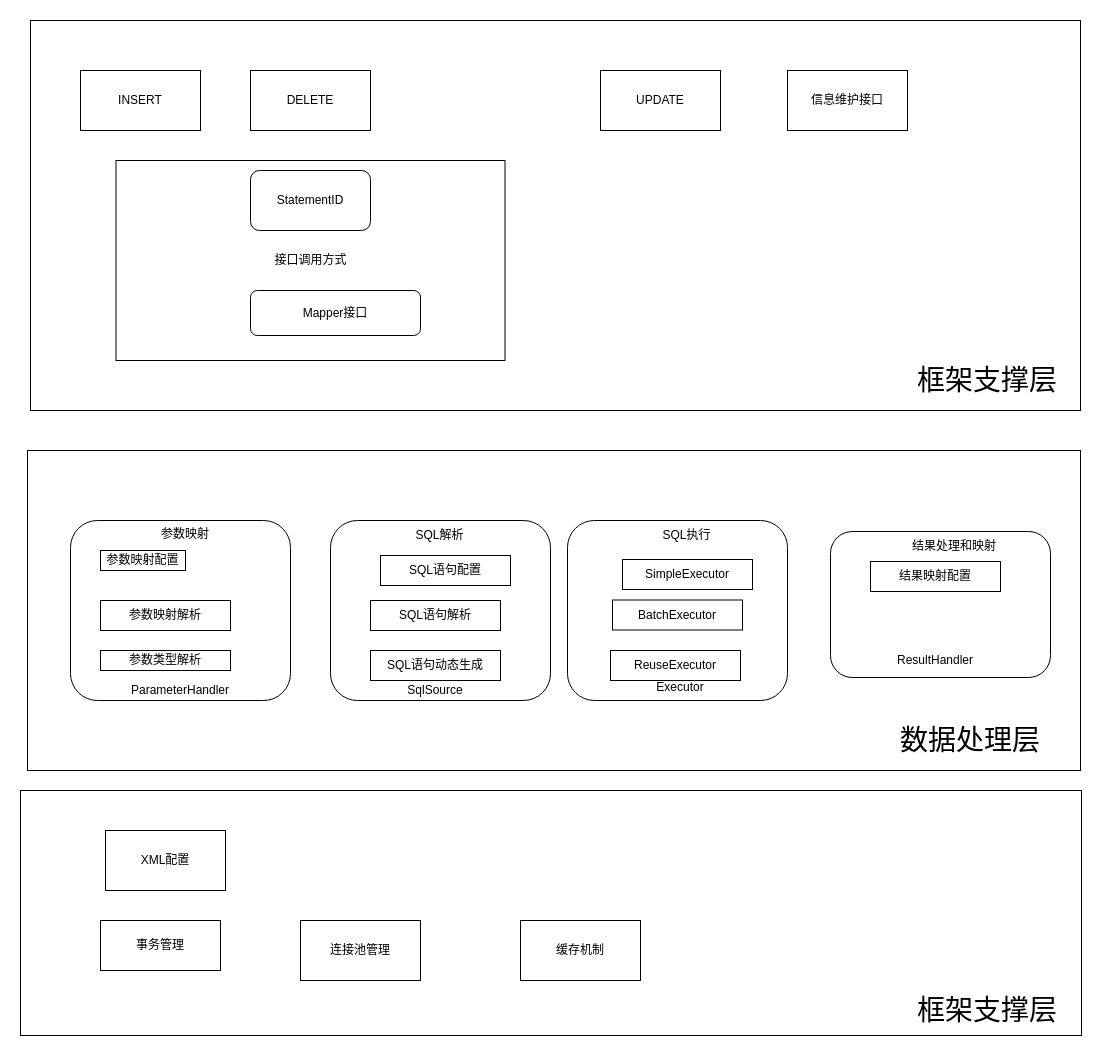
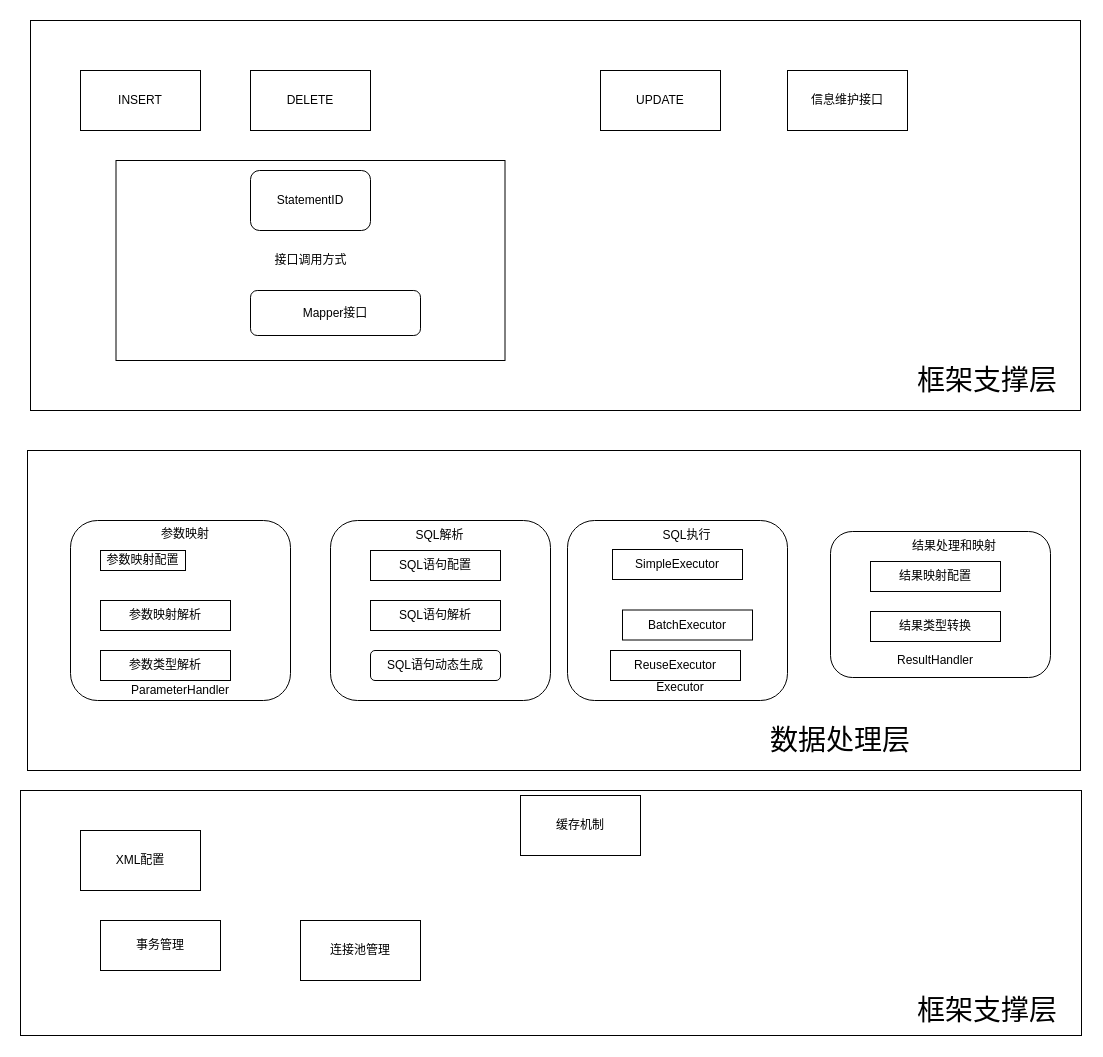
node "SQL语句配置": moved (446, 571) -> (436, 566)
node "SimpleExecutor": moved (688, 575) -> (678, 565)
node "BatchExecutor": moved (678, 615) -> (688, 625)
node "结果类型转换": added
node "参数类型解析": size 130x20 -> 130x30
node "SQL语句动态生成": shape rectangle -> rounded rectangle
node "SqlSource": removed
node "数据处理层": moved (971, 741) -> (841, 741)
node "XML配置": moved (166, 861) -> (141, 861)
node "缓存机制": moved (581, 951) -> (581, 826)
